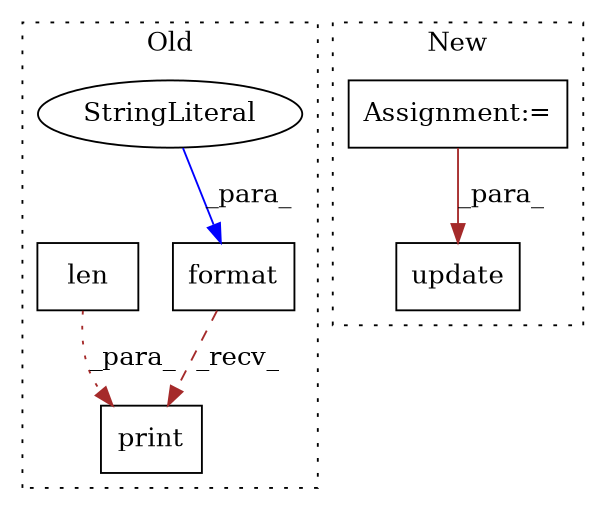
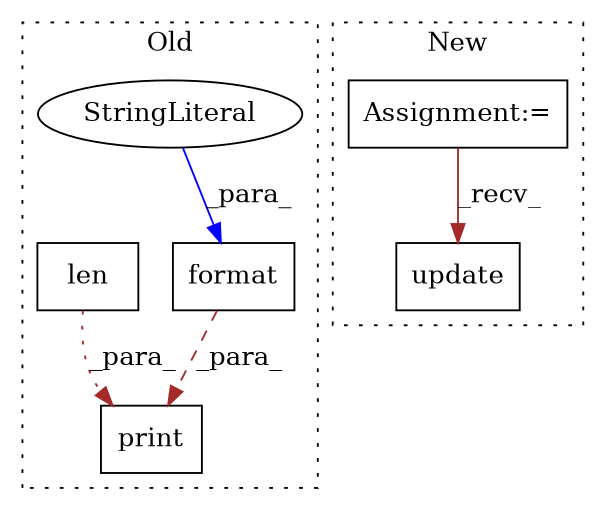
edge "Assignment:=" -> "update": label "_para_" -> "_recv_"
edge "format" -> "print": label "_recv_" -> "_para_"
